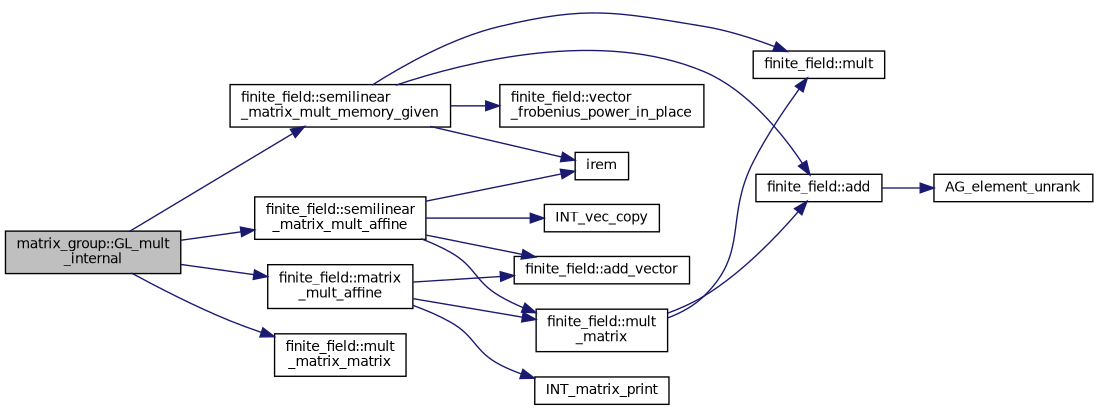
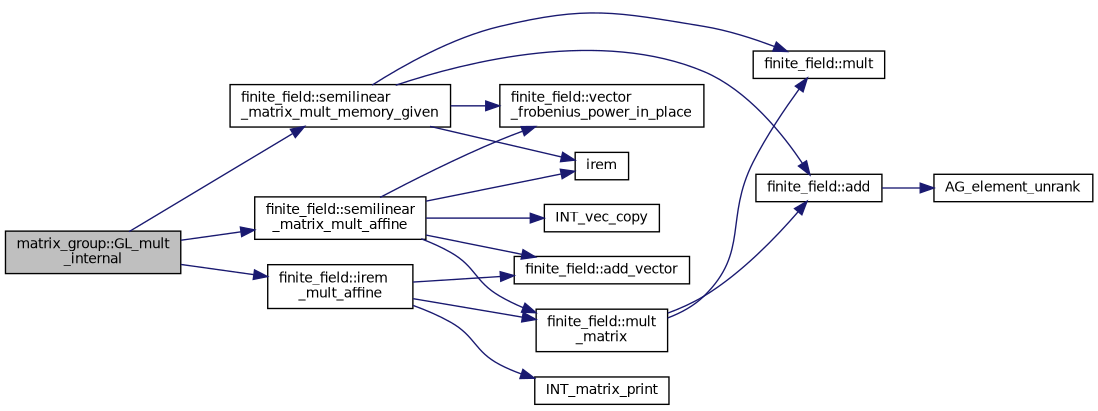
edge "finite_field::semilinear _matrix_mult_affine" -> "finite_field::vector _frobenius_power_in_place": added
node "finite_field::matrix _mult_affine": label "finite_field::matrix _mult_affine" -> "finite_field::irem _mult_affine"
node "finite_field::mult _matrix_matrix": removed
